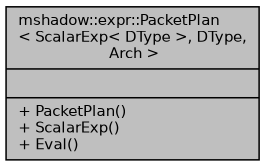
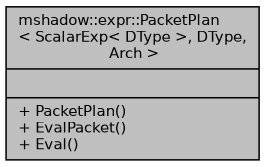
node "mshadow::expr::PacketPlan": text "+ ScalarExp()" -> "+ EvalPacket()"
